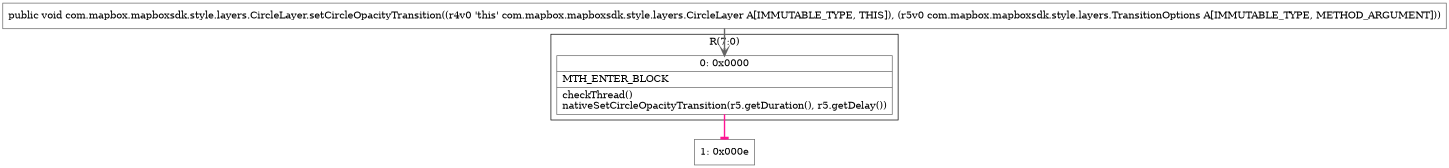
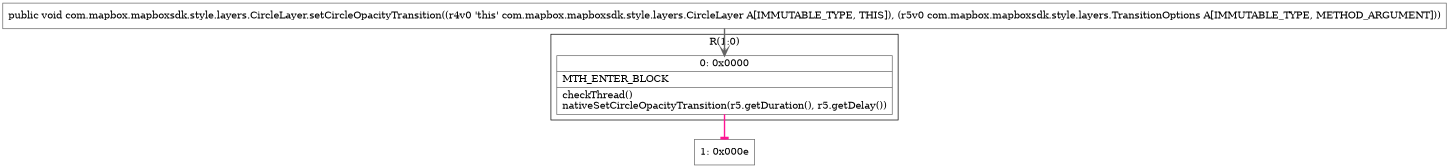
cluster "R(7:0)": label "R(7:0)" -> "R(1:0)"
